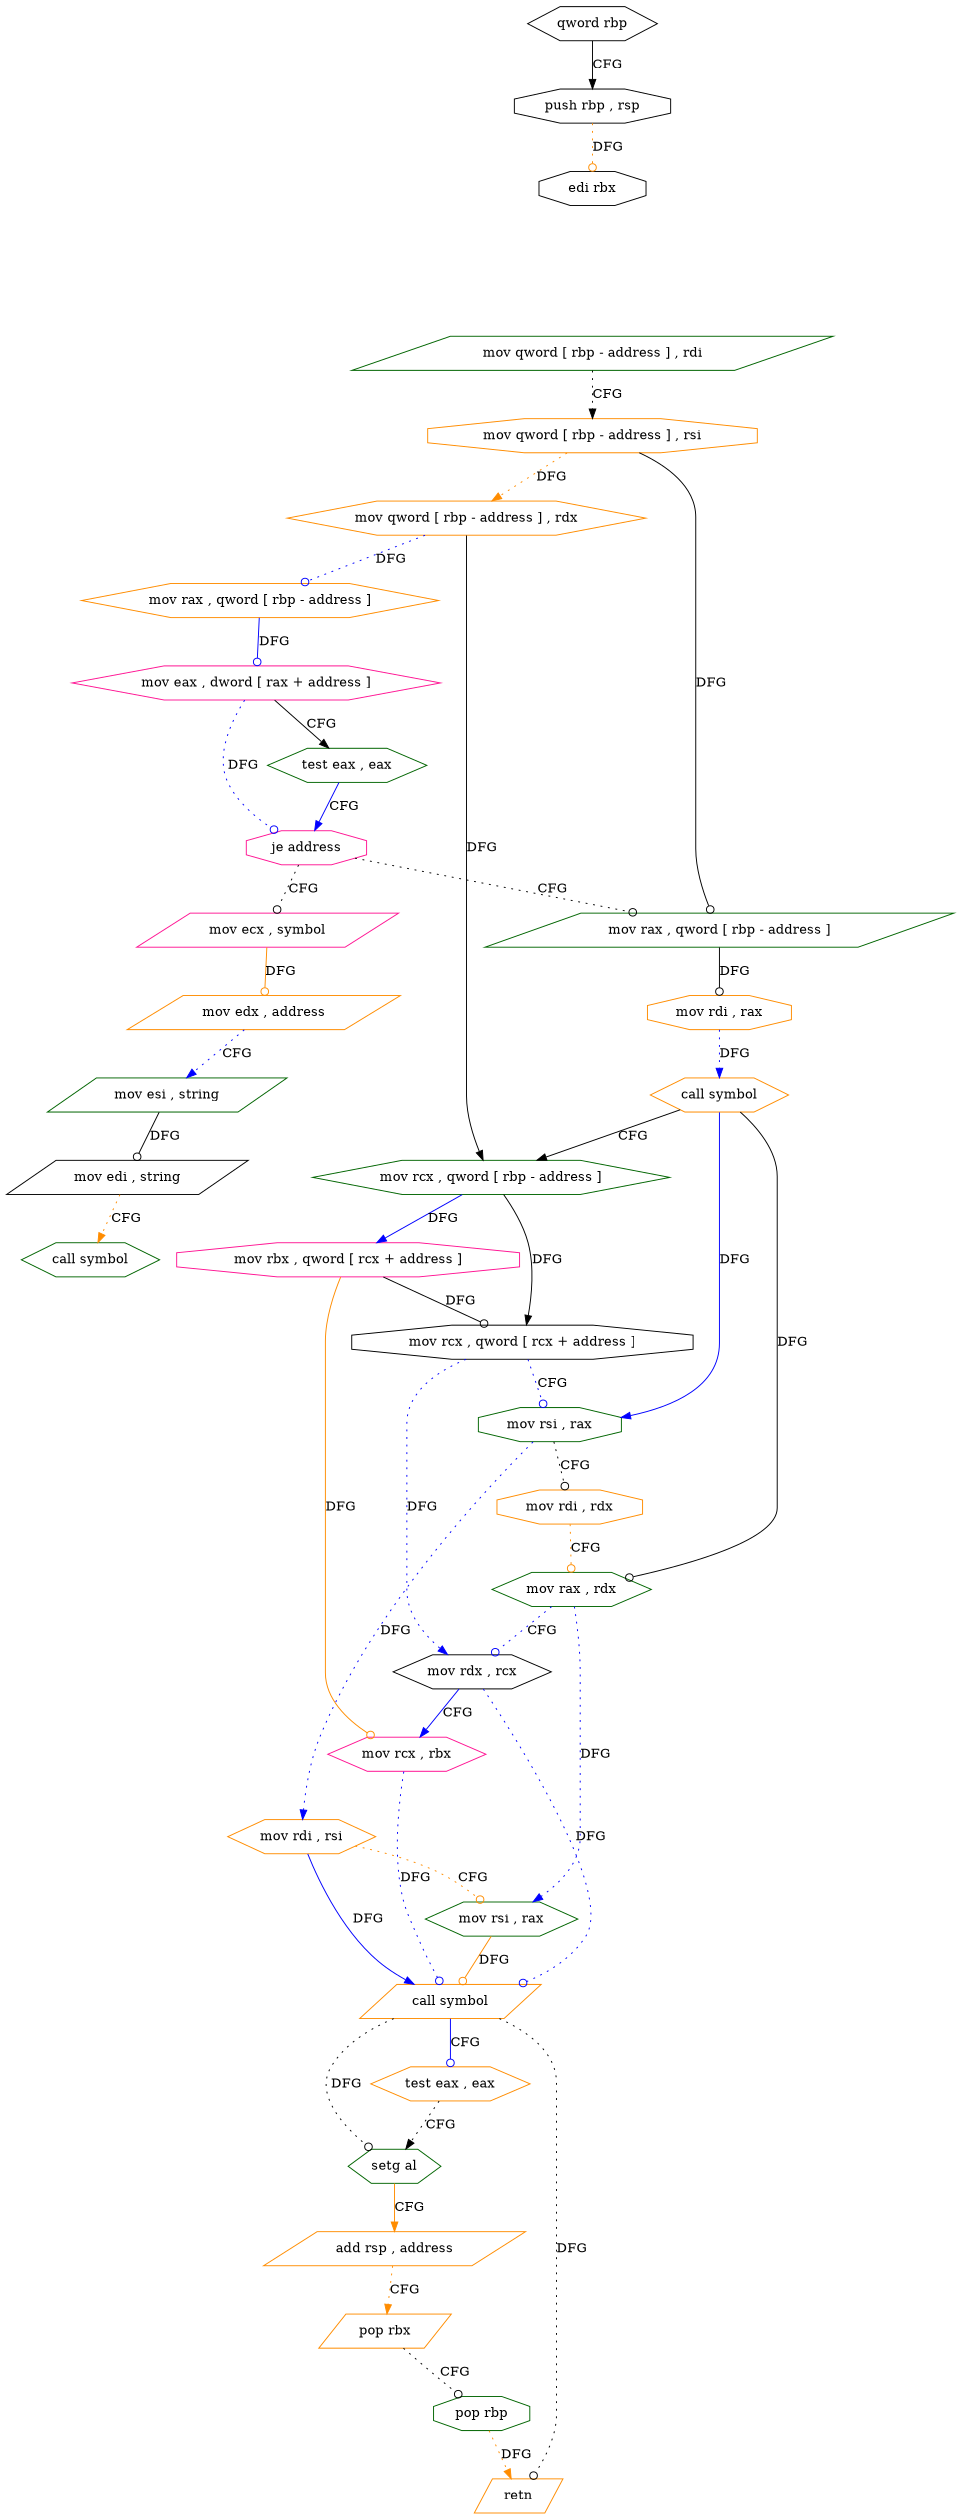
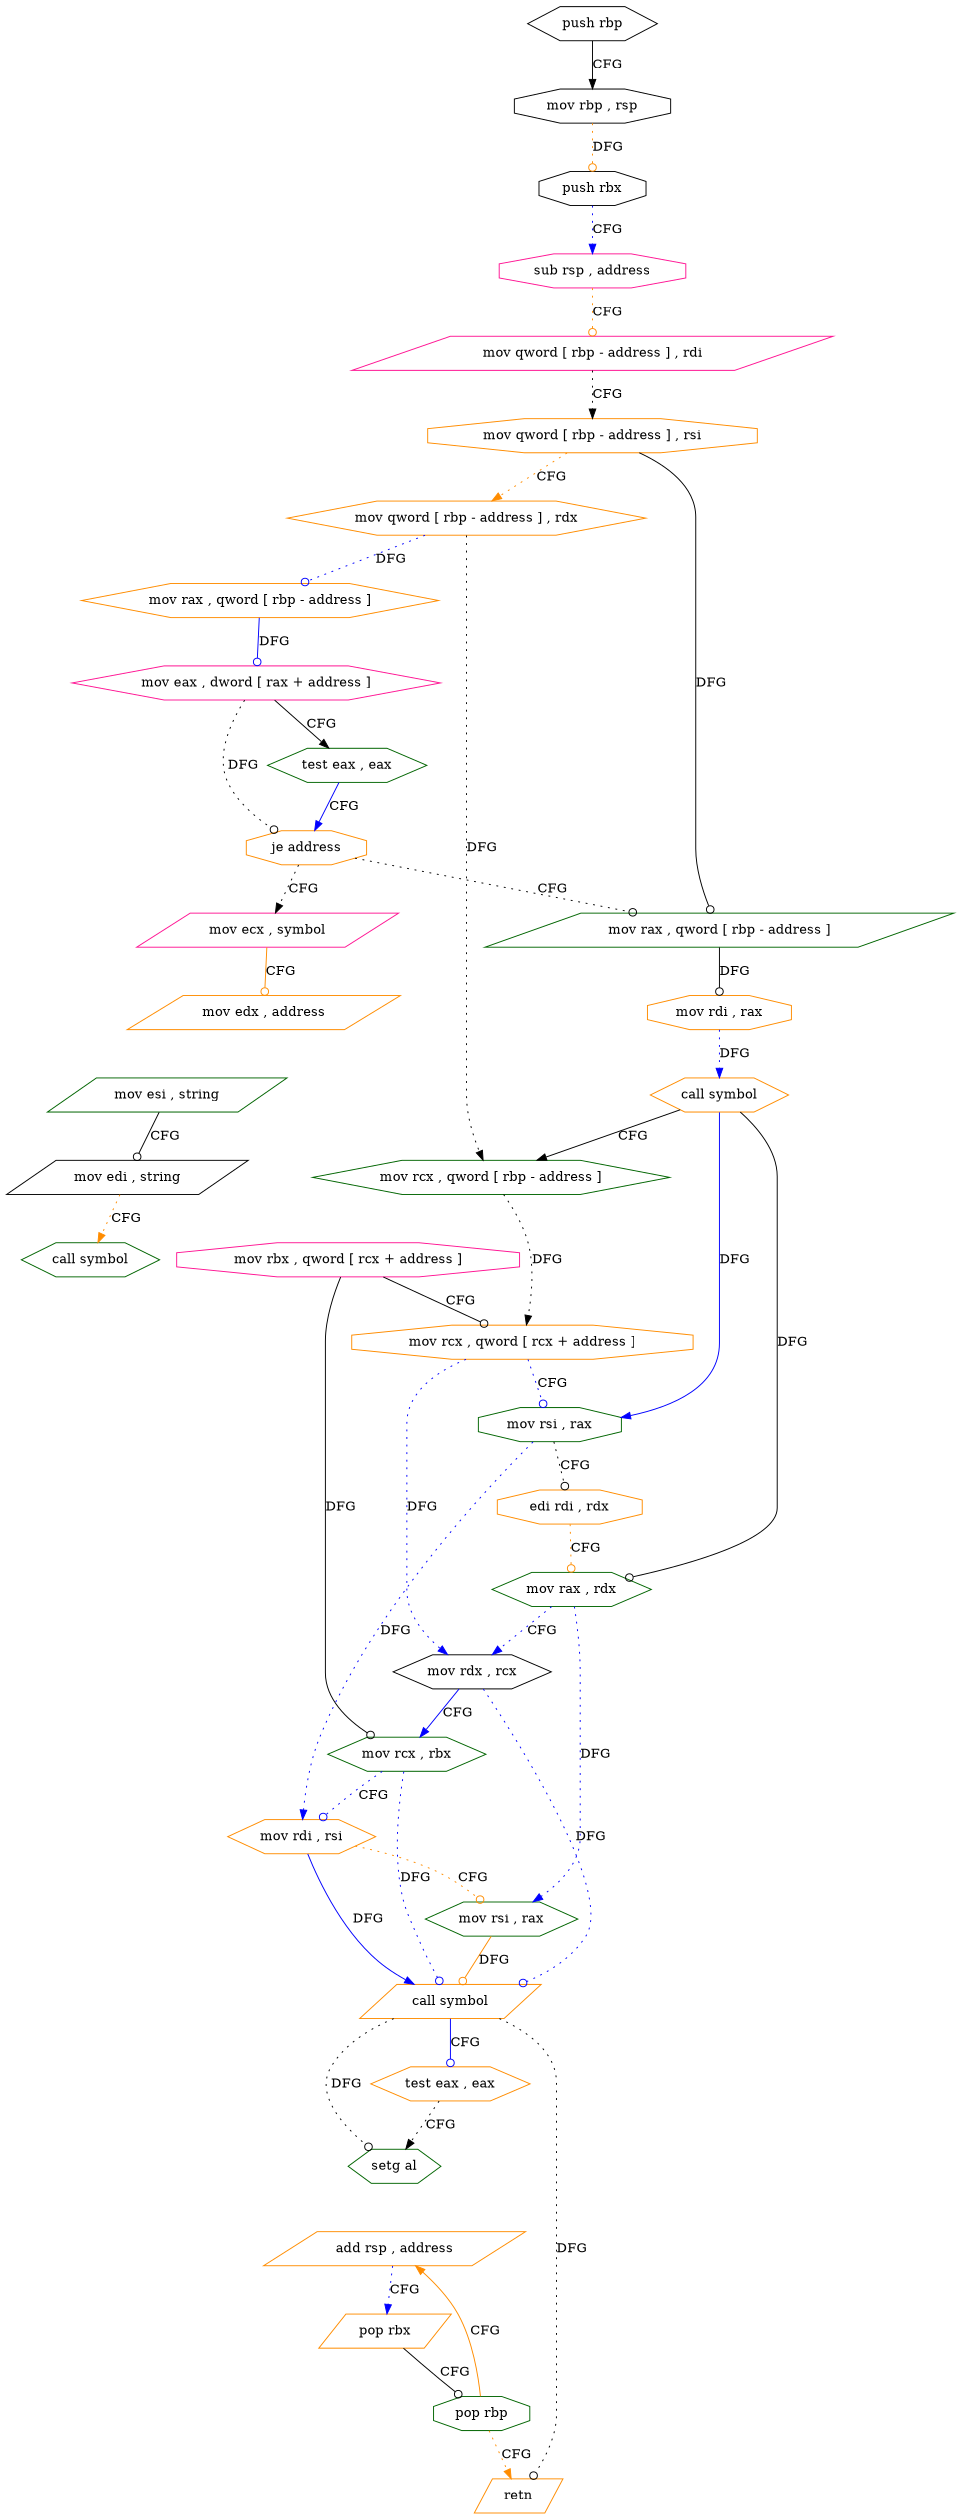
node "qword rbp": label "qword rbp" -> "push rbp"
node "push rbp , rsp": label "push rbp , rsp" -> "mov rbp , rsp"
node "edi rbx": label "edi rbx" -> "push rbx"
node "sub rsp , address": added
node "mov qword [ rbp - address ] , rdi": color darkgreen -> deeppink
edge "mov qword [ rbp - address ] , rsi" -> "mov qword [ rbp - address ] , rdx": label "DFG" -> "CFG"
edge "mov eax , dword [ rax + address ]" -> "je address": color blue -> black
edge "mov qword [ rbp - address ] , rdx" -> "mov rcx , qword [ rbp - address ]": style solid -> dotted
node "je address": color deeppink -> darkorange
edge "je address" -> "mov ecx , symbol": arrowhead odot -> normal
edge "mov ecx , symbol" -> "mov edx , address": label "DFG" -> "CFG"
edge "mov edx , address" -> "mov esi , string": removed, label "CFG"
edge "mov esi , string" -> "mov edi , string": label "DFG" -> "CFG"
edge "mov rcx , qword [ rbp - address ]" -> "mov rbx , qword [ rcx + address ]": removed, label "DFG"
edge "mov rcx , qword [ rbp - address ]" -> "mov rcx , qword [ rcx + address ]": style solid -> dotted
edge "mov rbx , qword [ rcx + address ]" -> "mov rcx , qword [ rcx + address ]": label "DFG" -> "CFG"
node "mov rcx , qword [ rcx + address ]": color black -> darkorange
node "mov rdi , rdx": label "mov rdi , rdx" -> "edi rdi , rdx"
edge "mov rbx , qword [ rcx + address ]" -> "mov rcx , rbx": color darkorange -> black
edge "mov rax , rdx" -> "mov rdx , rcx": arrowhead odot -> normal
node "mov rcx , rbx": color deeppink -> darkgreen
edge "mov rcx , rbx" -> "mov rdi , rsi": added, label "CFG"
edge "setg al" -> "add rsp , address": now "pop rbp" -> "add rsp , address"
edge "add rsp , address" -> "pop rbx": color darkorange -> blue
edge "pop rbx" -> "pop rbp": style dotted -> solid
edge "pop rbp" -> "retn": label "DFG" -> "CFG"
